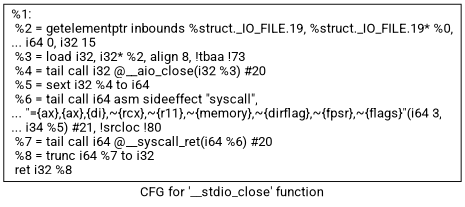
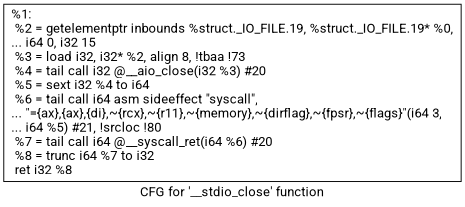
node "%1:": text "... i34 %5) #21, !srcloc !80" -> "... i64 %5) #21, !srcloc !80"
